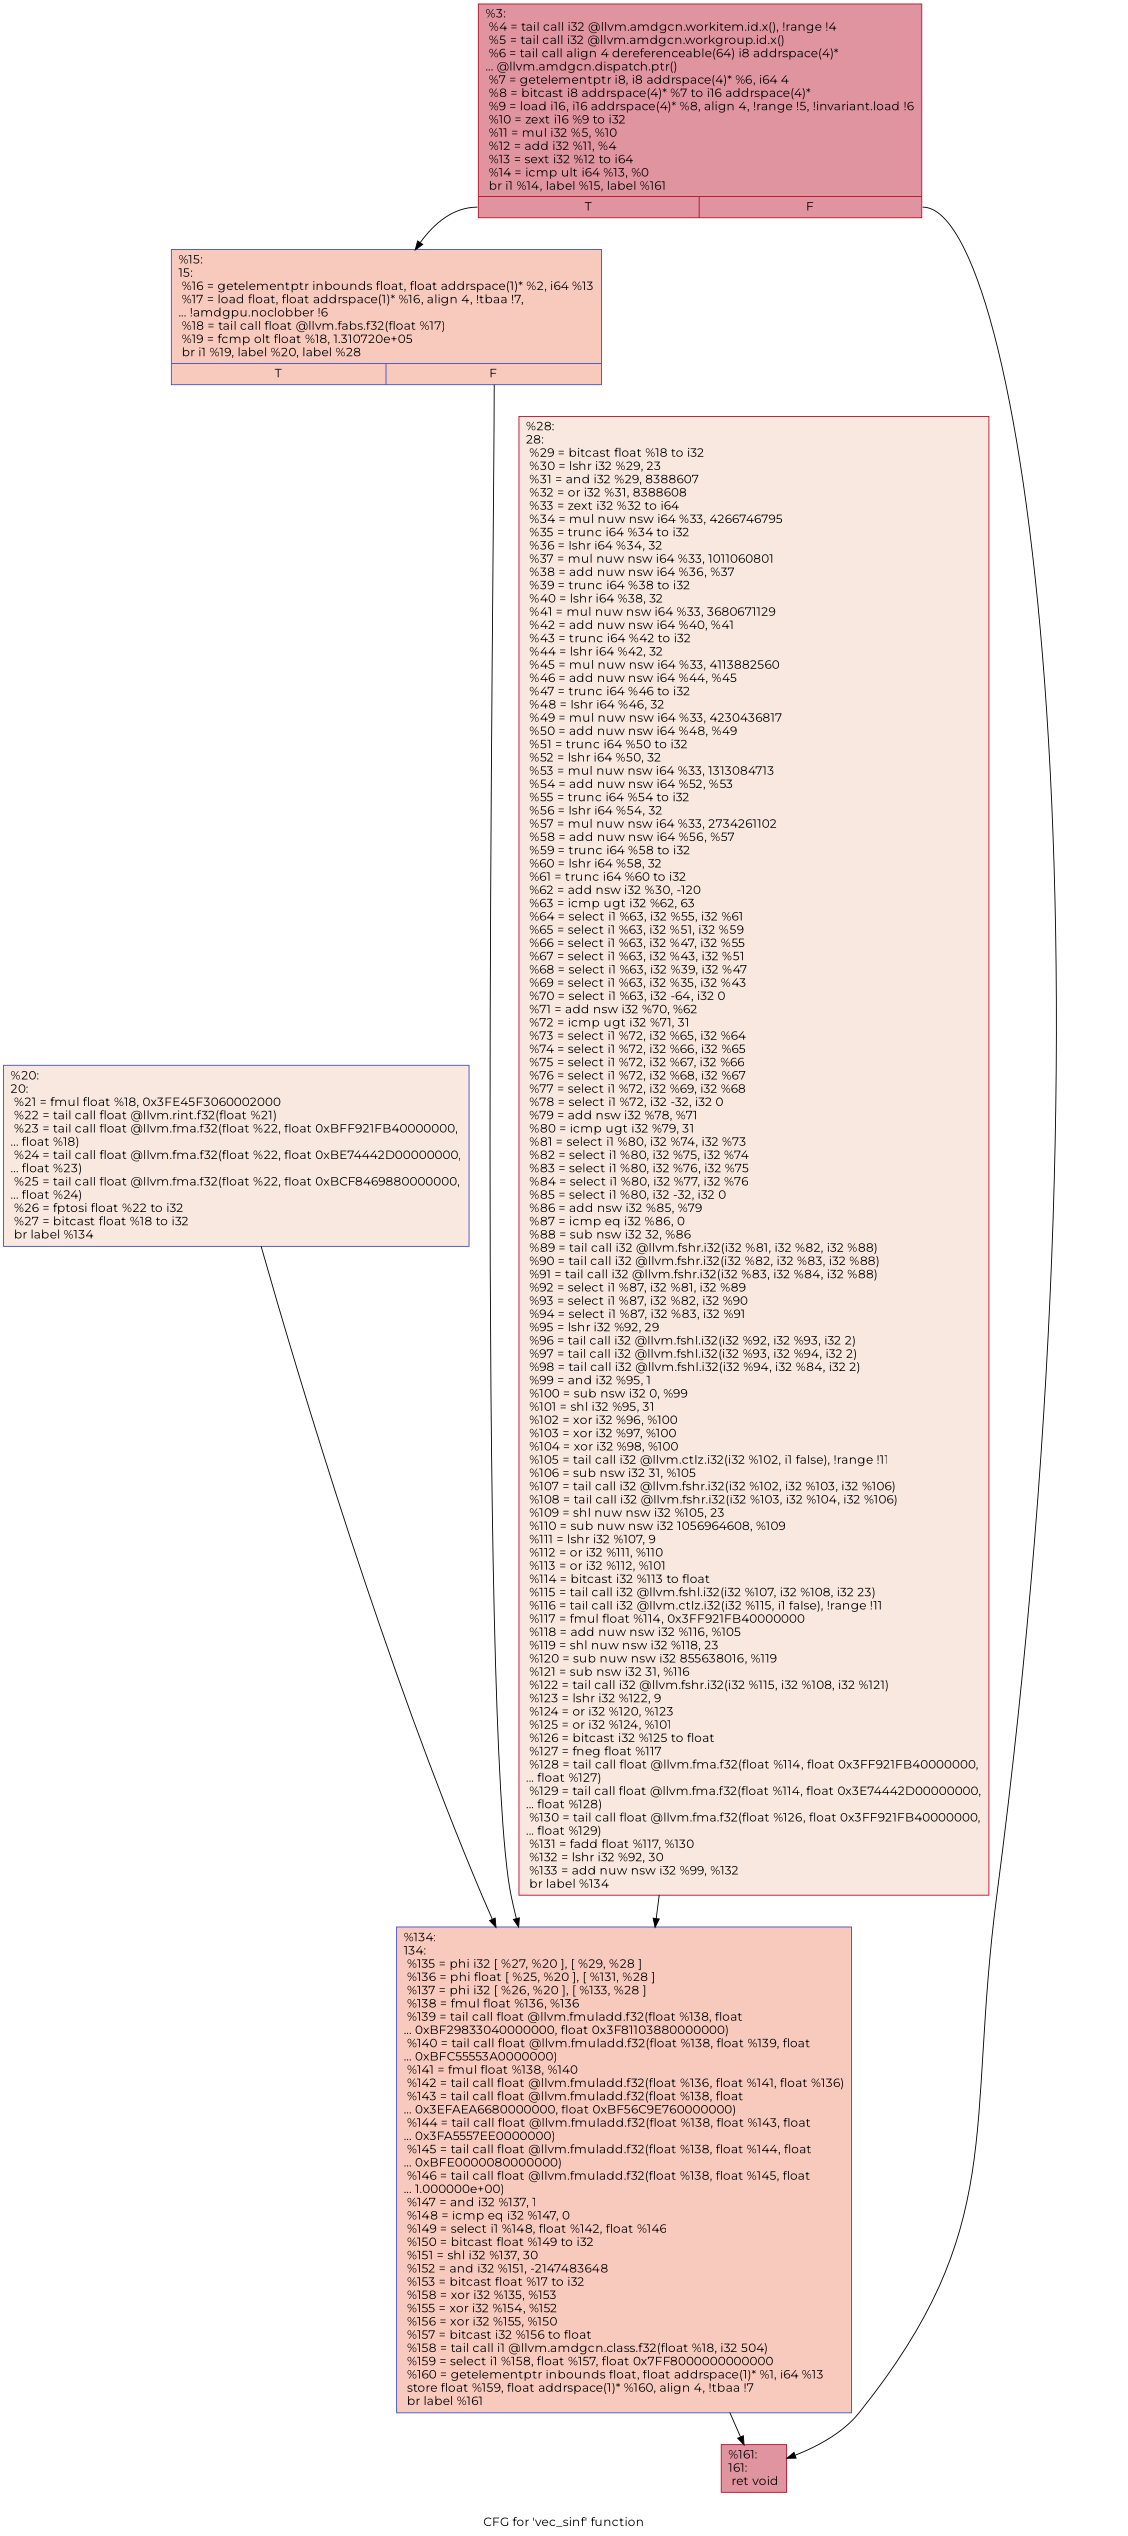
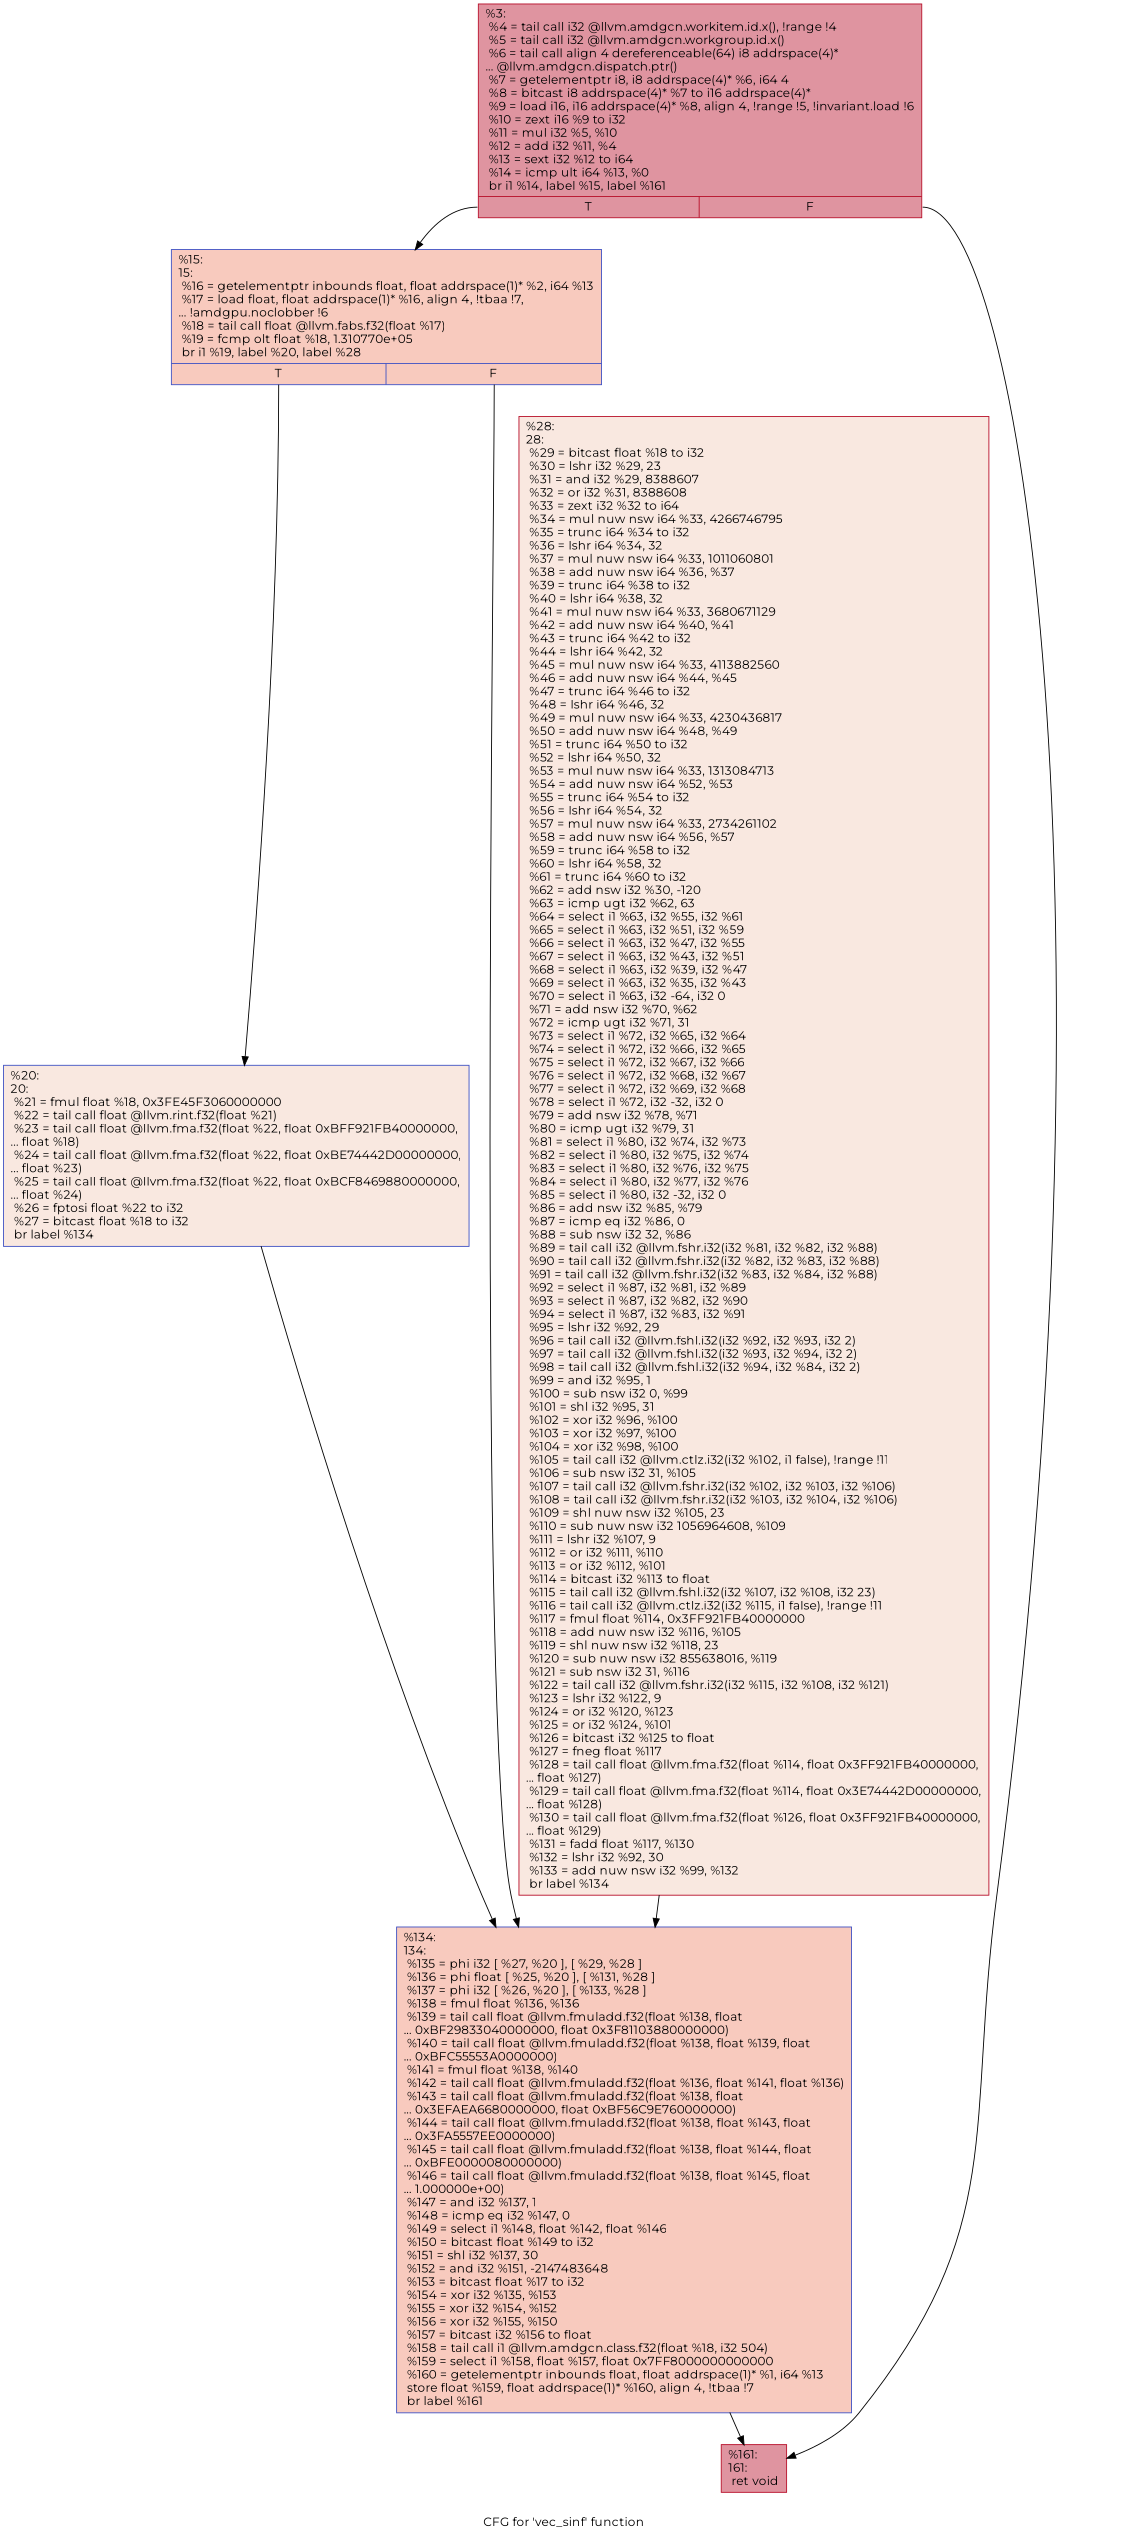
node "%15:": text "%19 = fcmp olt float %18, 1.310720e+05" -> "%19 = fcmp olt float %18, 1.310770e+05"
edge "%15:" -> "%20:": added
node "%20:": text "%21 = fmul float %18, 0x3FE45F3060002000" -> "%21 = fmul float %18, 0x3FE45F3060000000"
node "%134:": text "%158 = xor i32 %135, %153" -> "%154 = xor i32 %135, %153"
